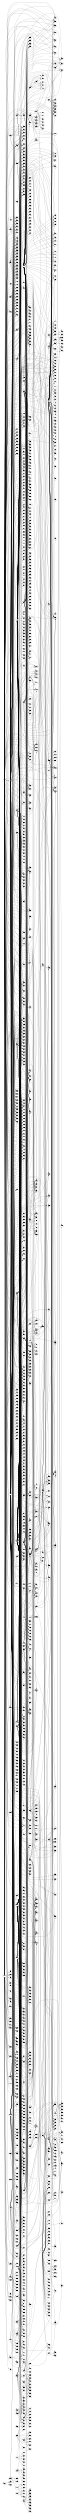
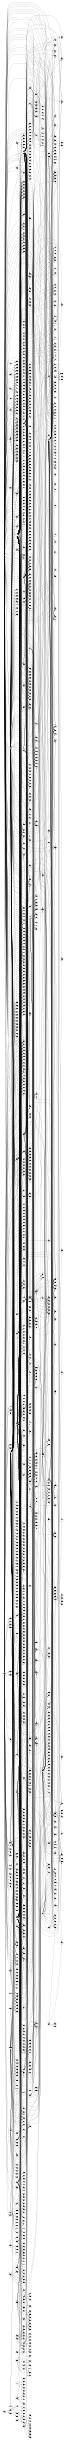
node "fepE": added
node "hemL": removed
